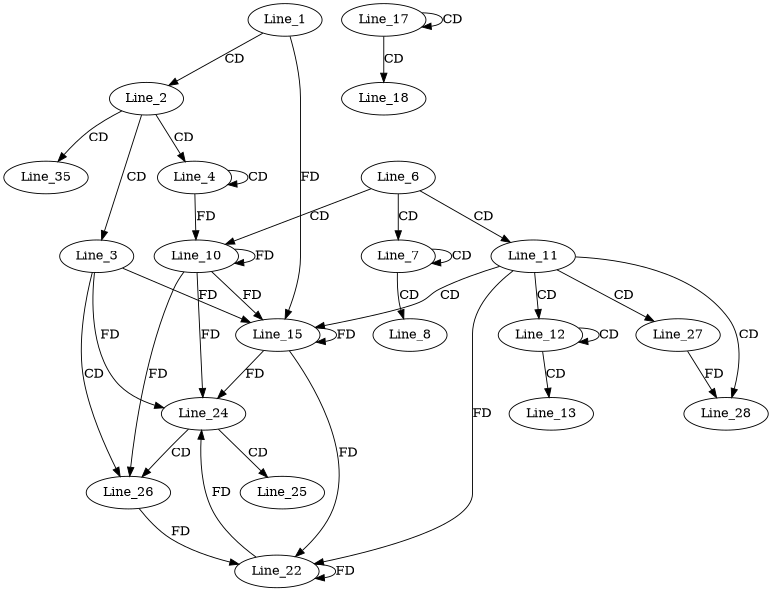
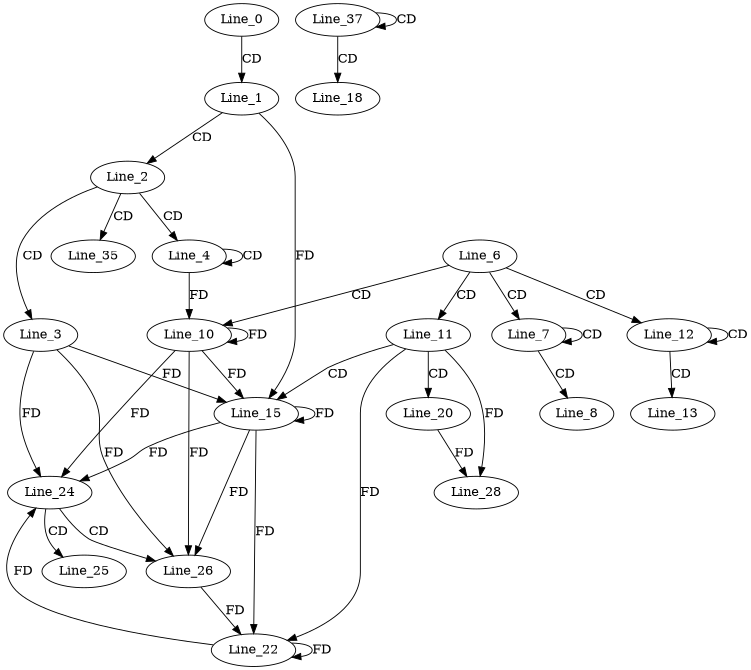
node "Line_0": added
node "Line_17": label "Line_17" -> "Line_37"
edge "Line_11" -> "Line_12": now "Line_6" -> "Line_12"
node "Line_27": label "Line_27" -> "Line_20"
edge "Line_11" -> "Line_28": label "CD" -> "FD"
edge "Line_3" -> "Line_26": label "CD" -> "FD"
edge "Line_15" -> "Line_26": added, label "FD"
